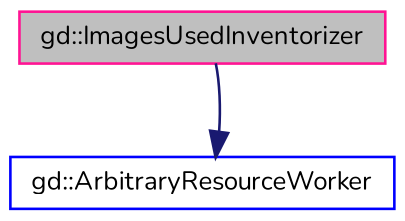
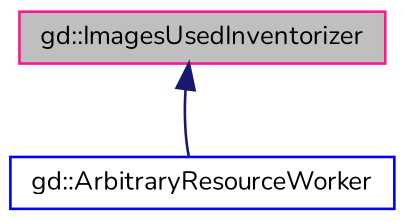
edge "gd::ImagesUsedInventorizer" -> "gd::ArbitraryResourceWorker": reversed
